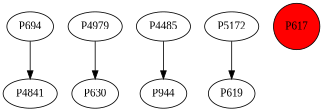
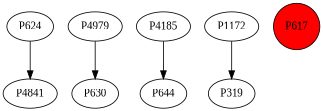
node "P694": label "P694" -> "P624"
node "P4485": label "P4485" -> "P4185"
node "P5172": label "P5172" -> "P1172"
node "P944": label "P944" -> "P644"
node "P619": label "P619" -> "P319"
